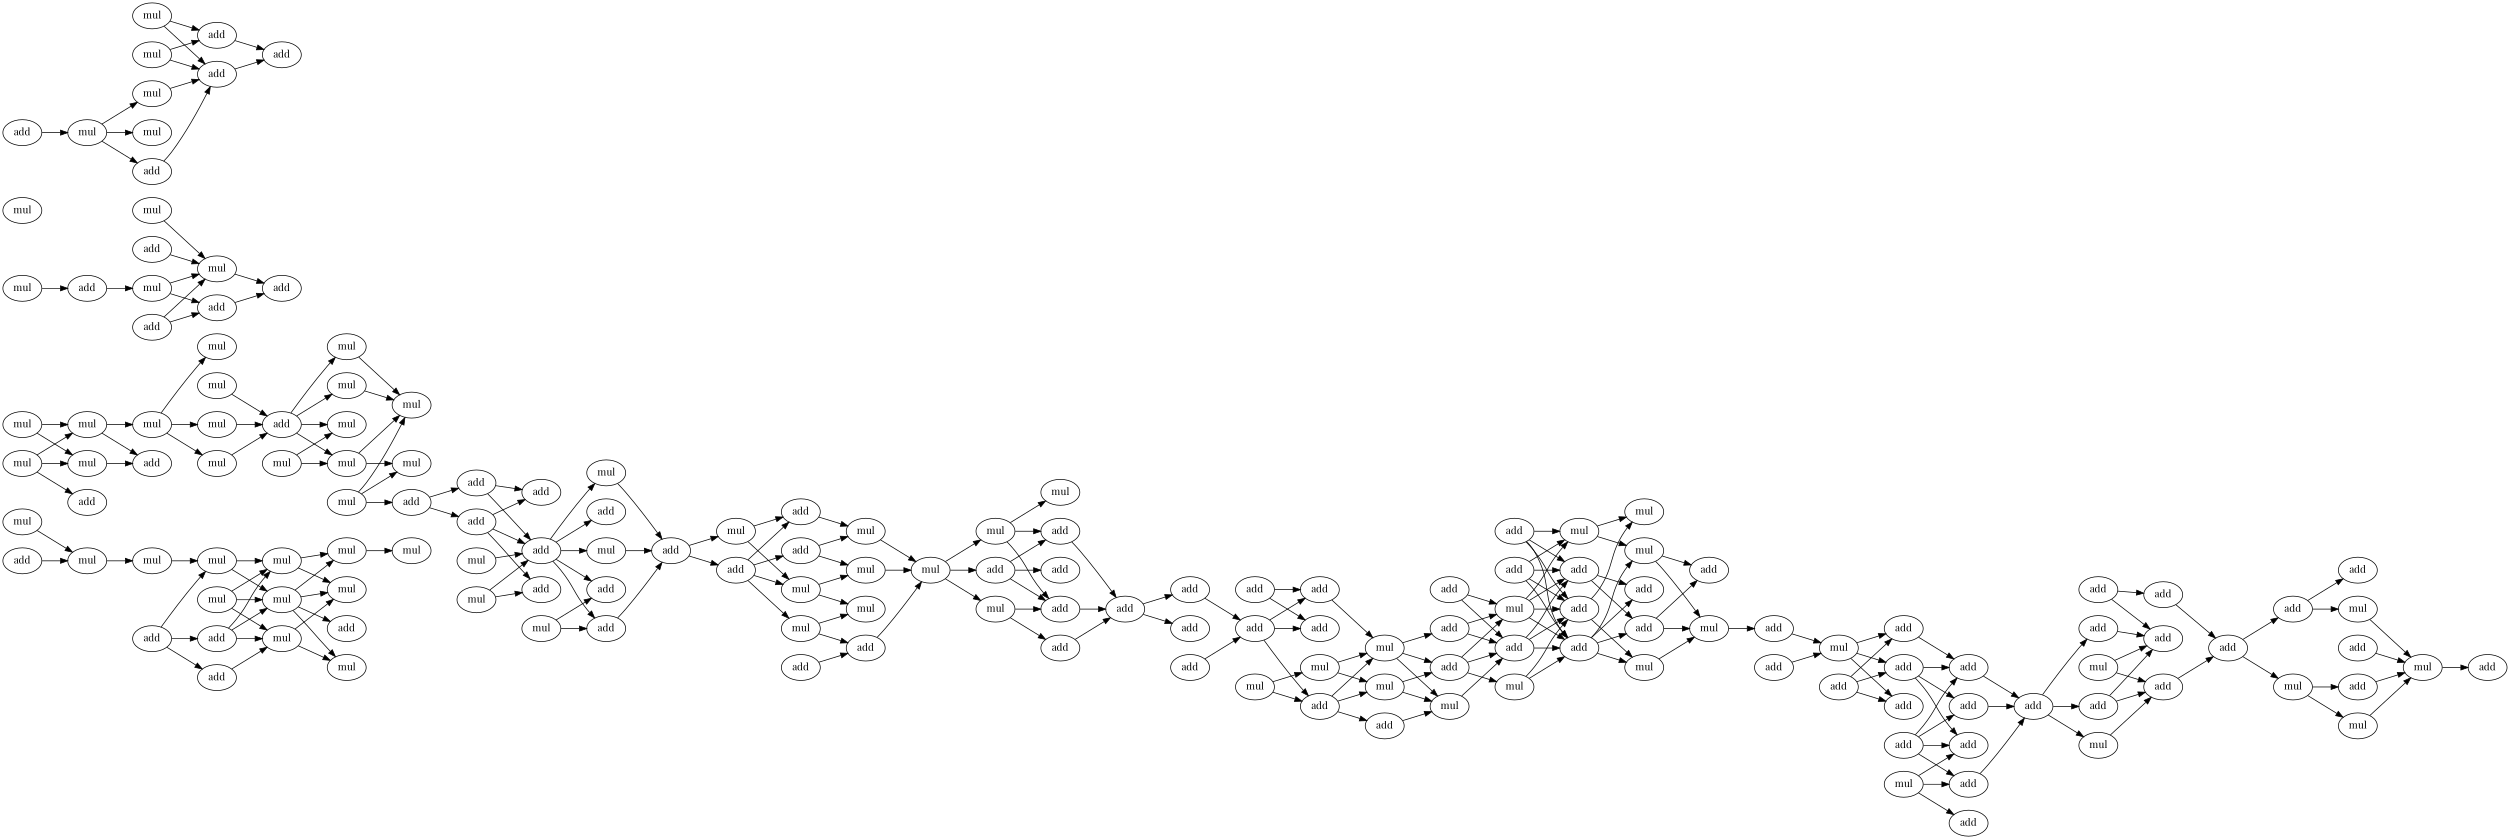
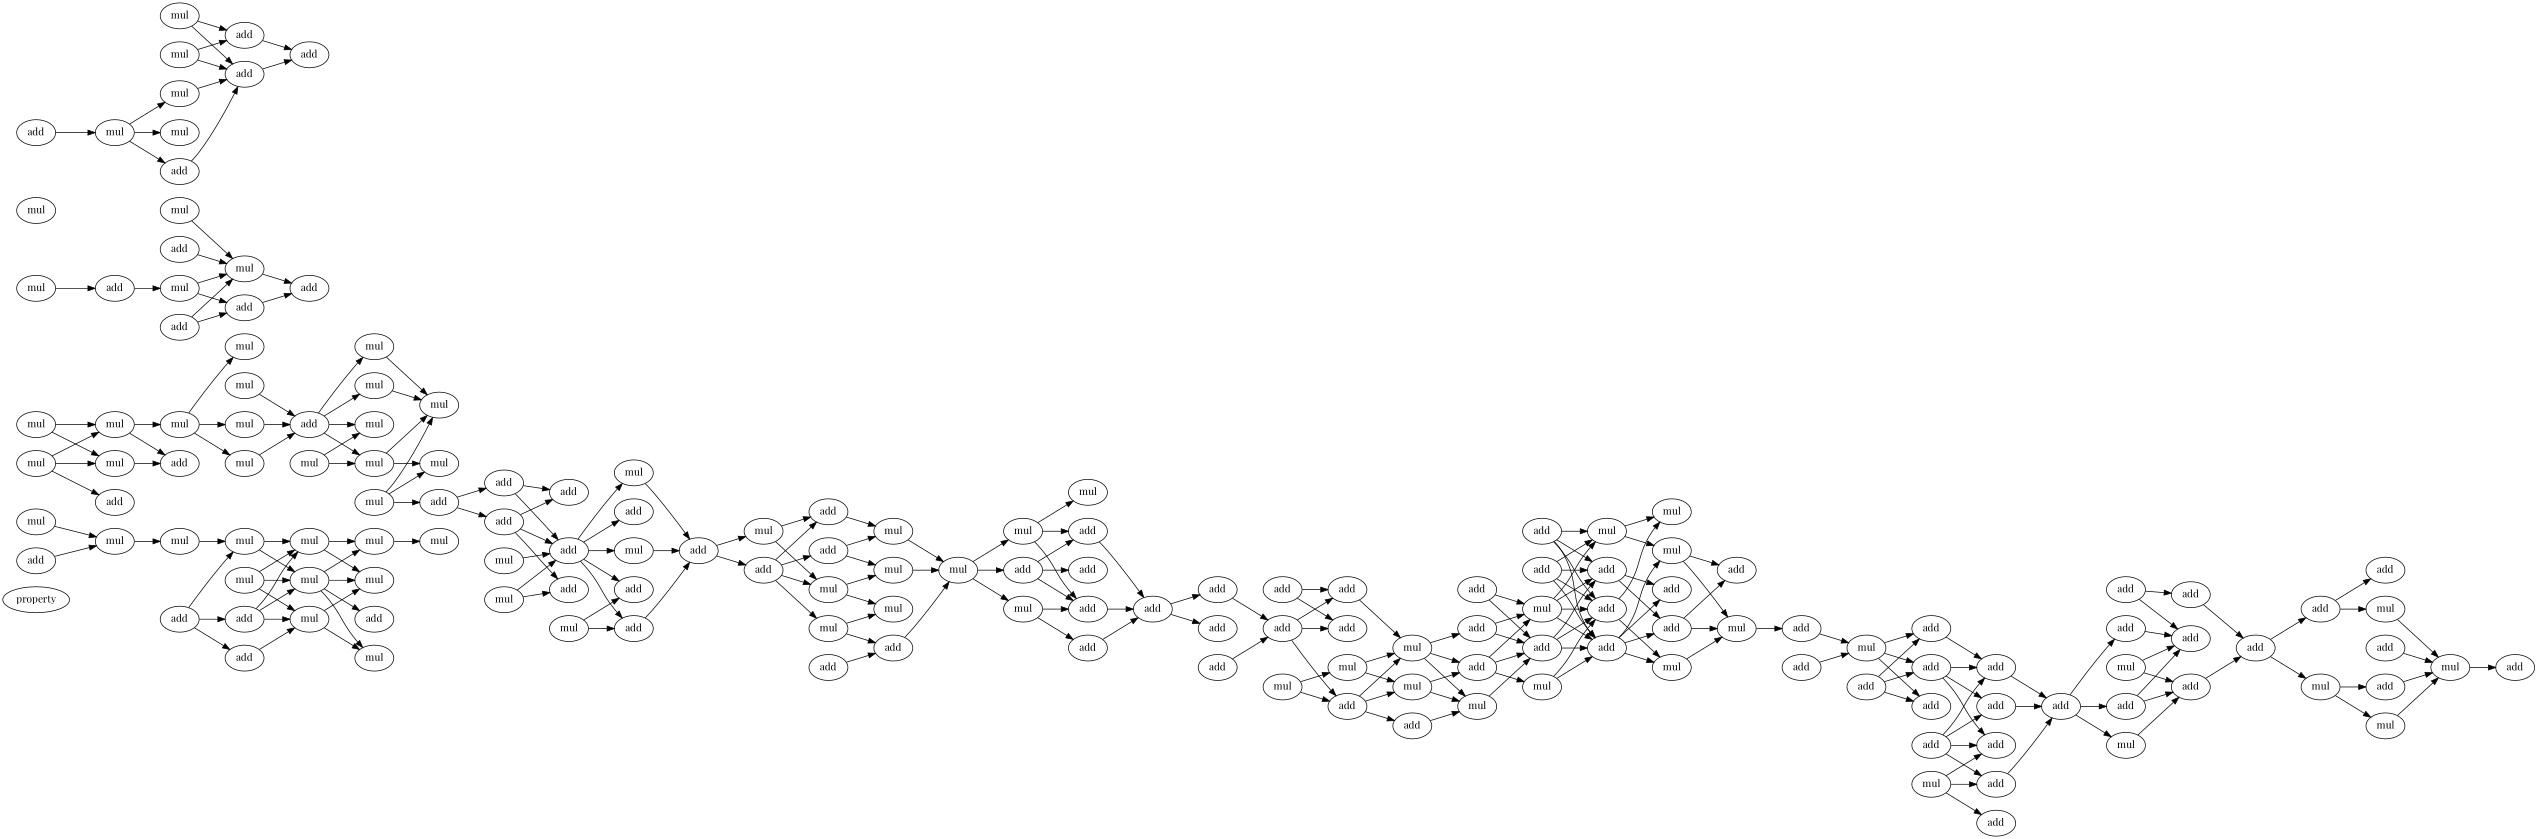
node "property": added
